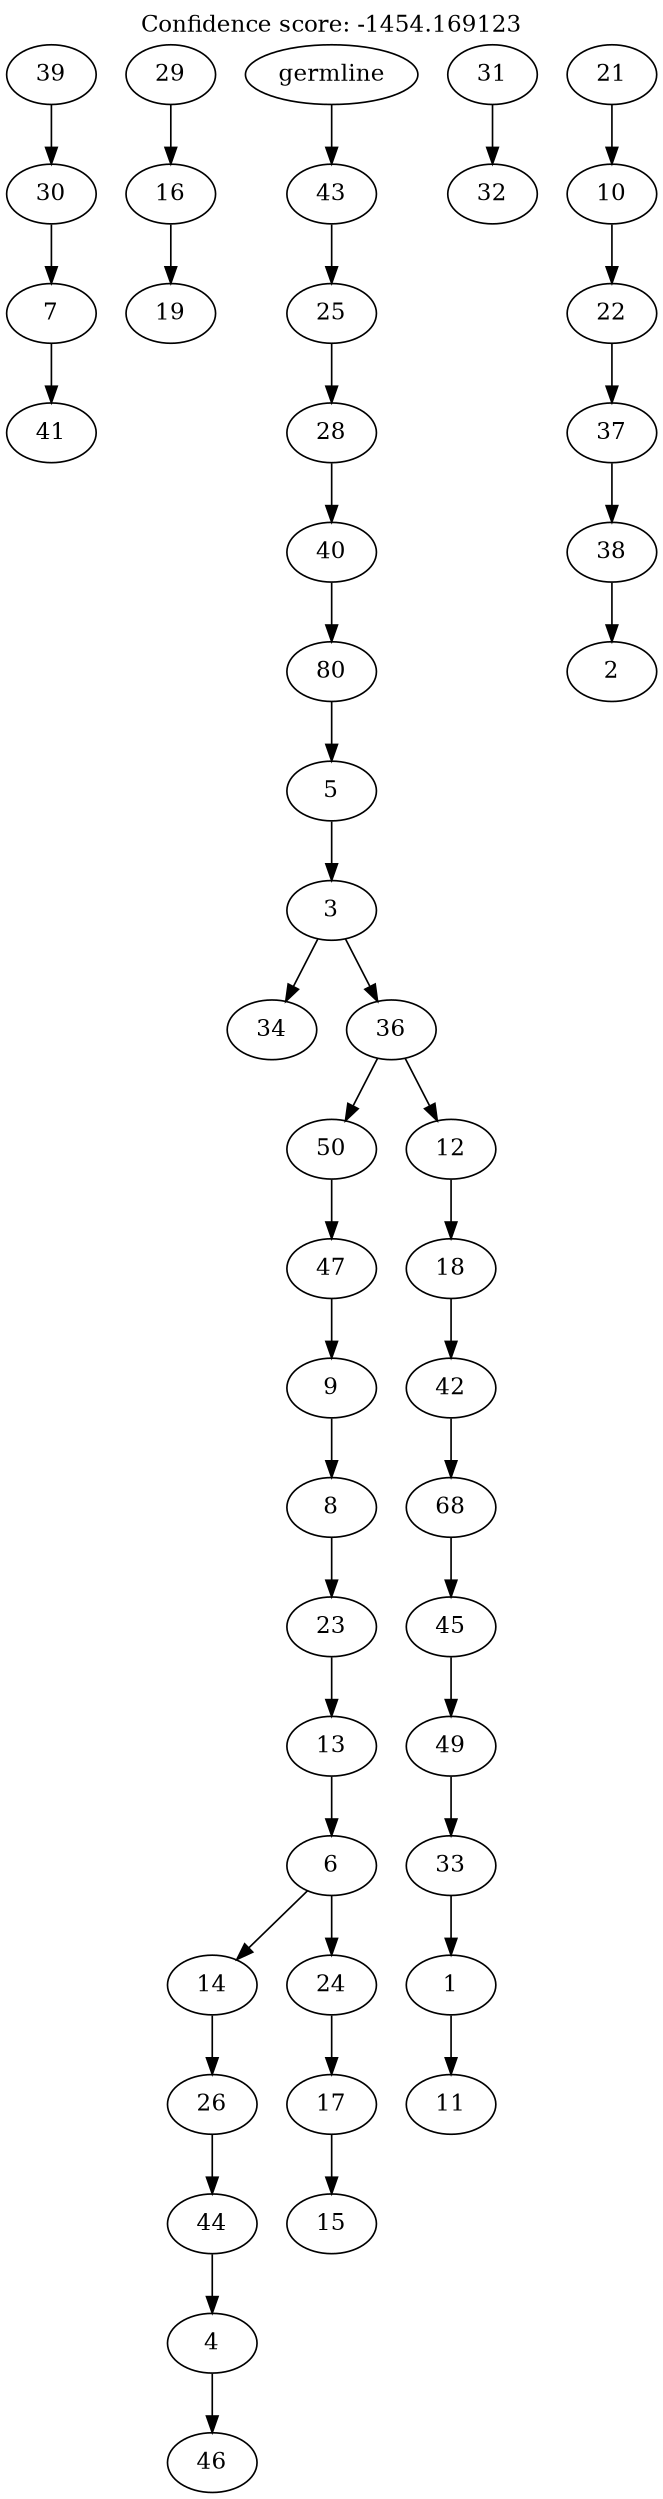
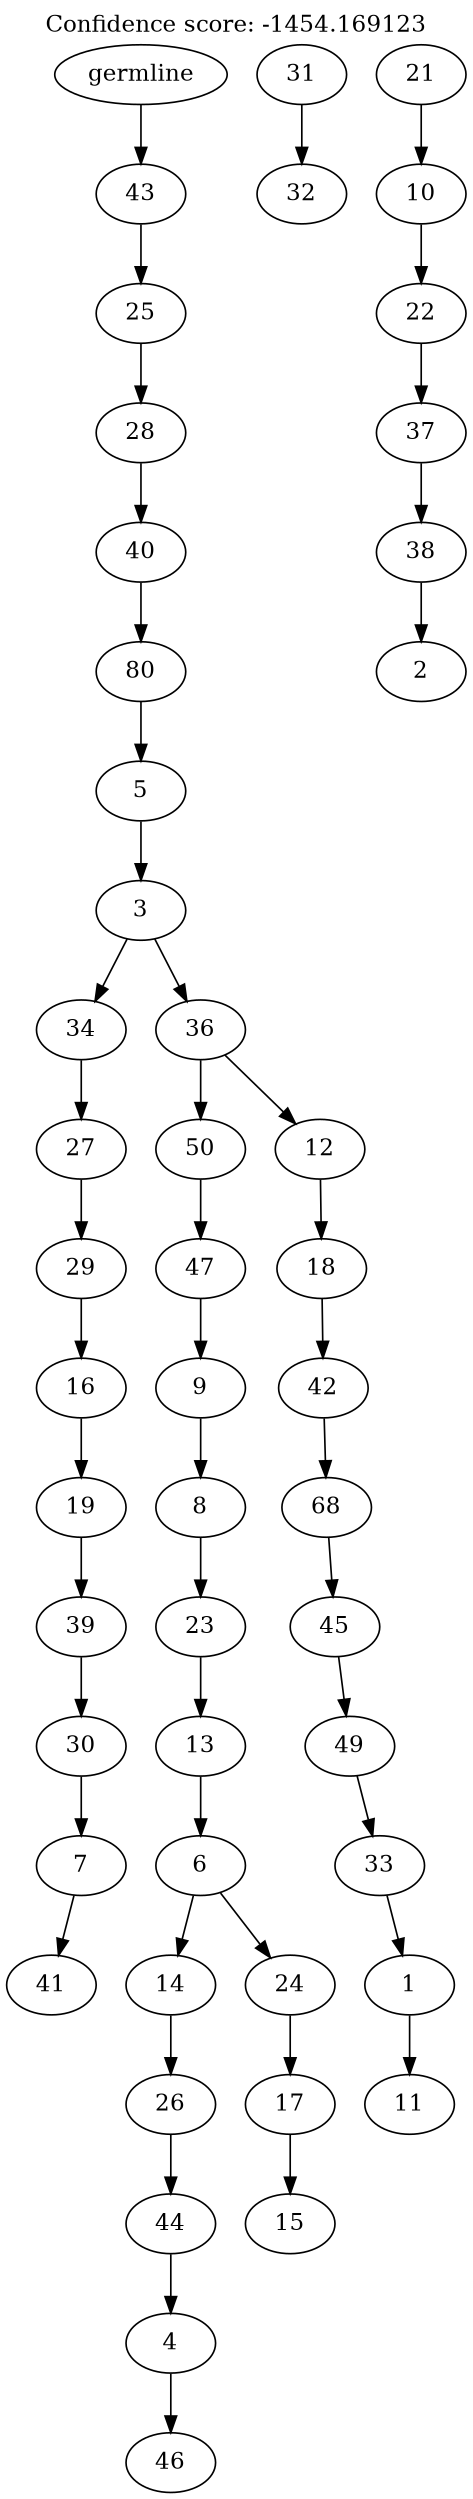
node "27": added
edge "19" -> "39": added
